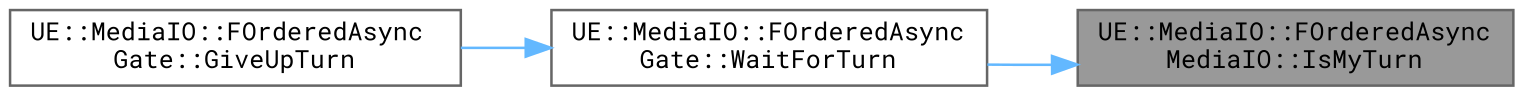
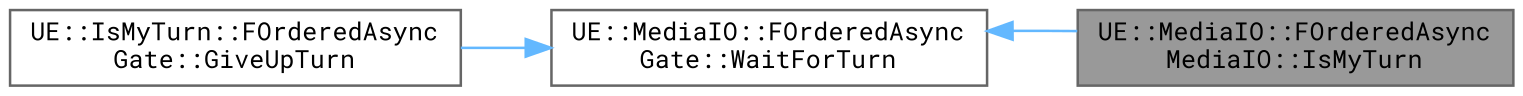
node "UE::MediaIO::FOrderedAsync Gate::GiveUpTurn": label "UE::MediaIO::FOrderedAsync Gate::GiveUpTurn" -> "UE::IsMyTurn::FOrderedAsync Gate::GiveUpTurn"
edge "UE::MediaIO::FOrderedAsync Gate::WaitForTurn" -> "UE::MediaIO::FOrderedAsync MediaIO::IsMyTurn": reversed
